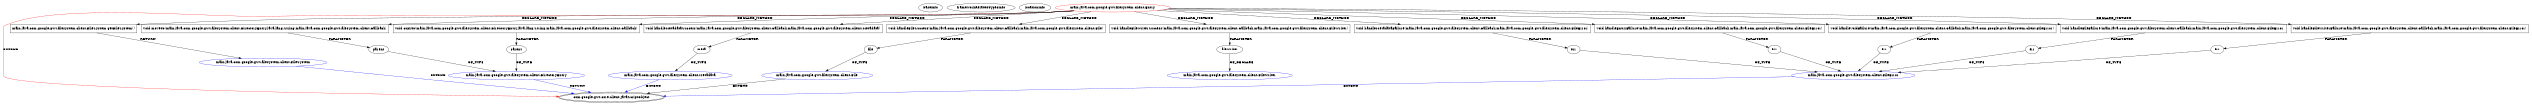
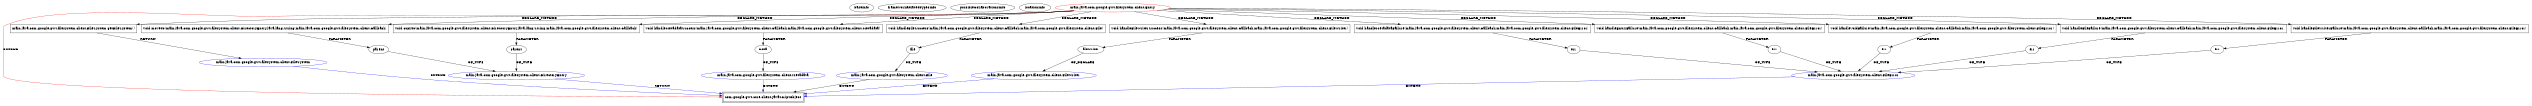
node "possibleCollaborationsInfo": added
edge "main.java.com.google.gwt.filesystem.client.FileWriter" -> "com.google.gwt.core.client.JavaScriptObject": added, label "EXTEND"
node "com.google.gwt.core.client.JavaScriptObject": shape ellipse -> box
